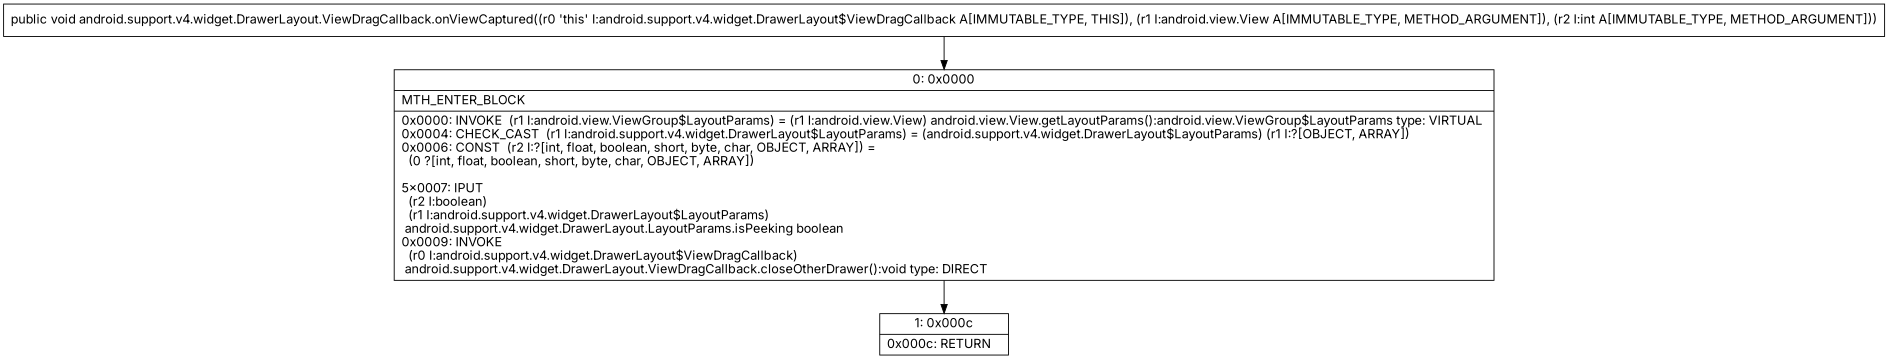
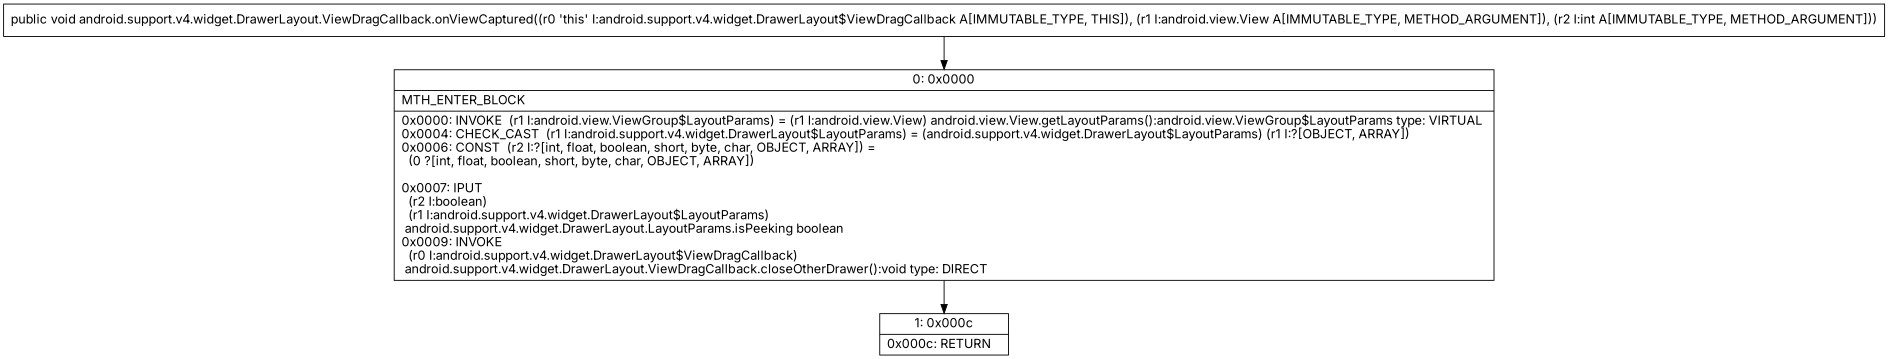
node "0: 0x0000": text "5x0007: IPUT" -> "0x0007: IPUT"
